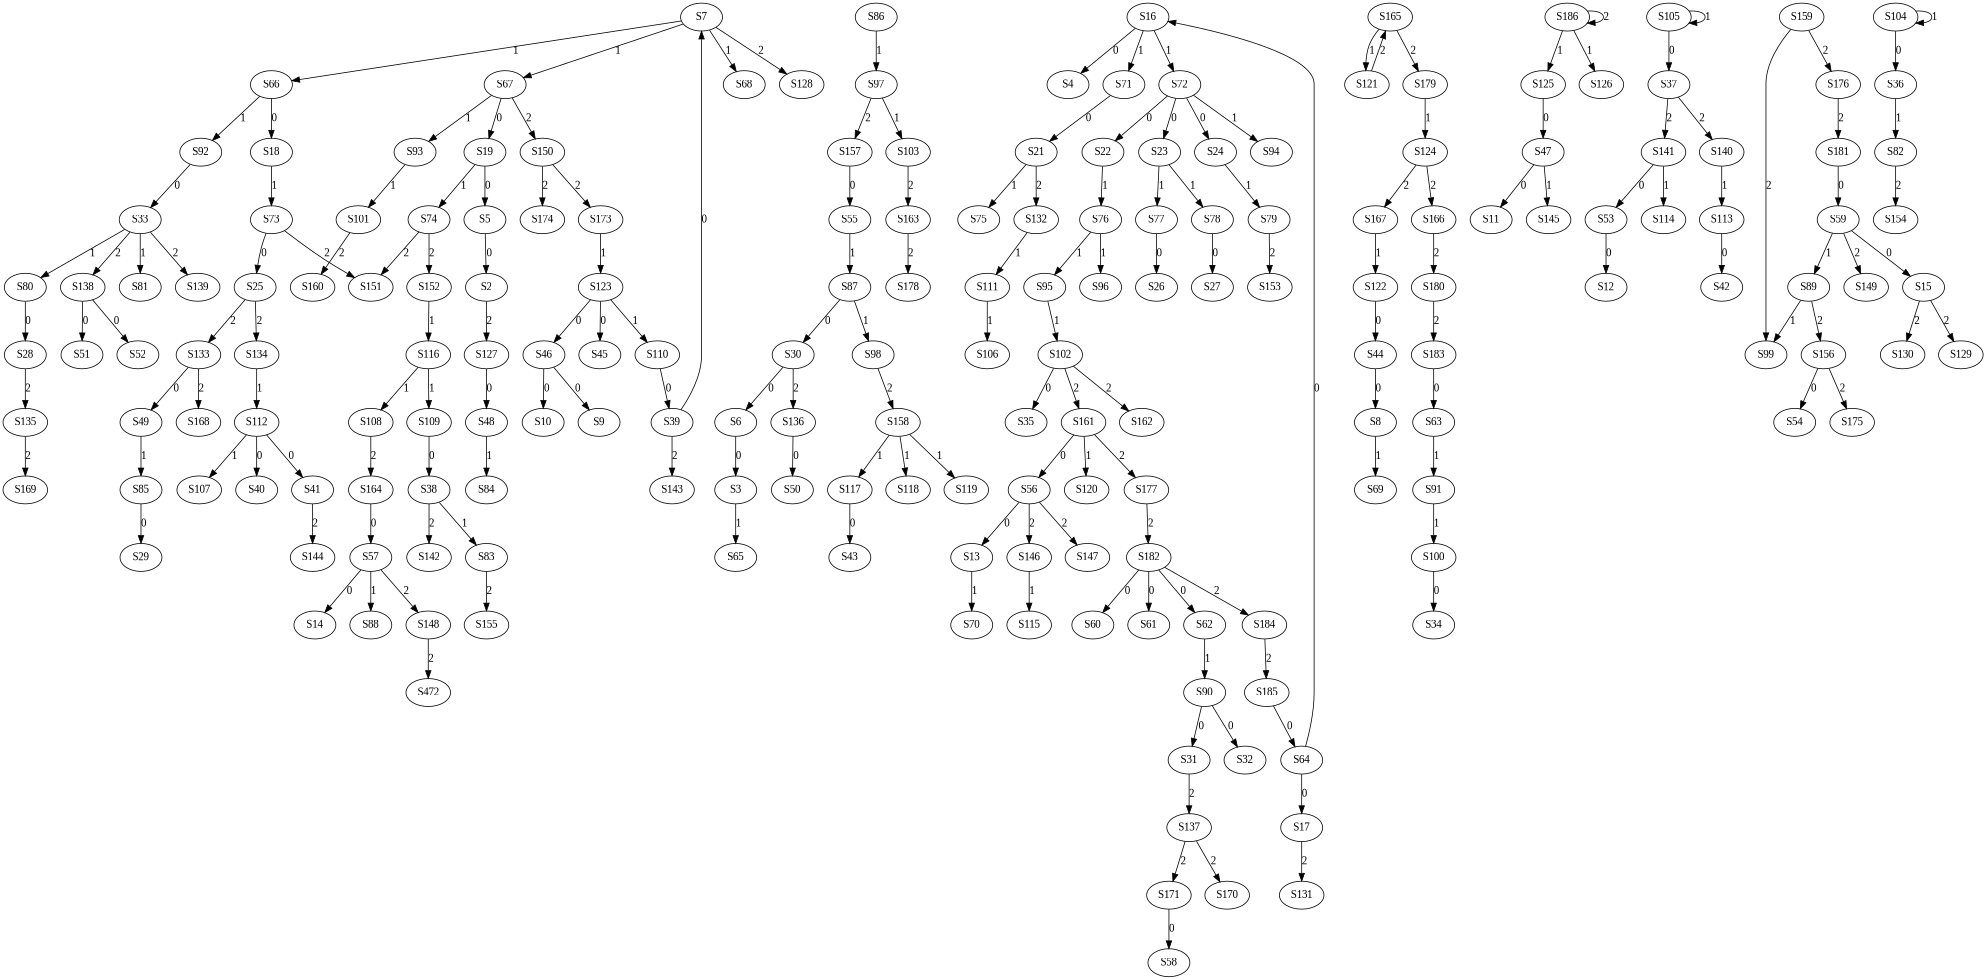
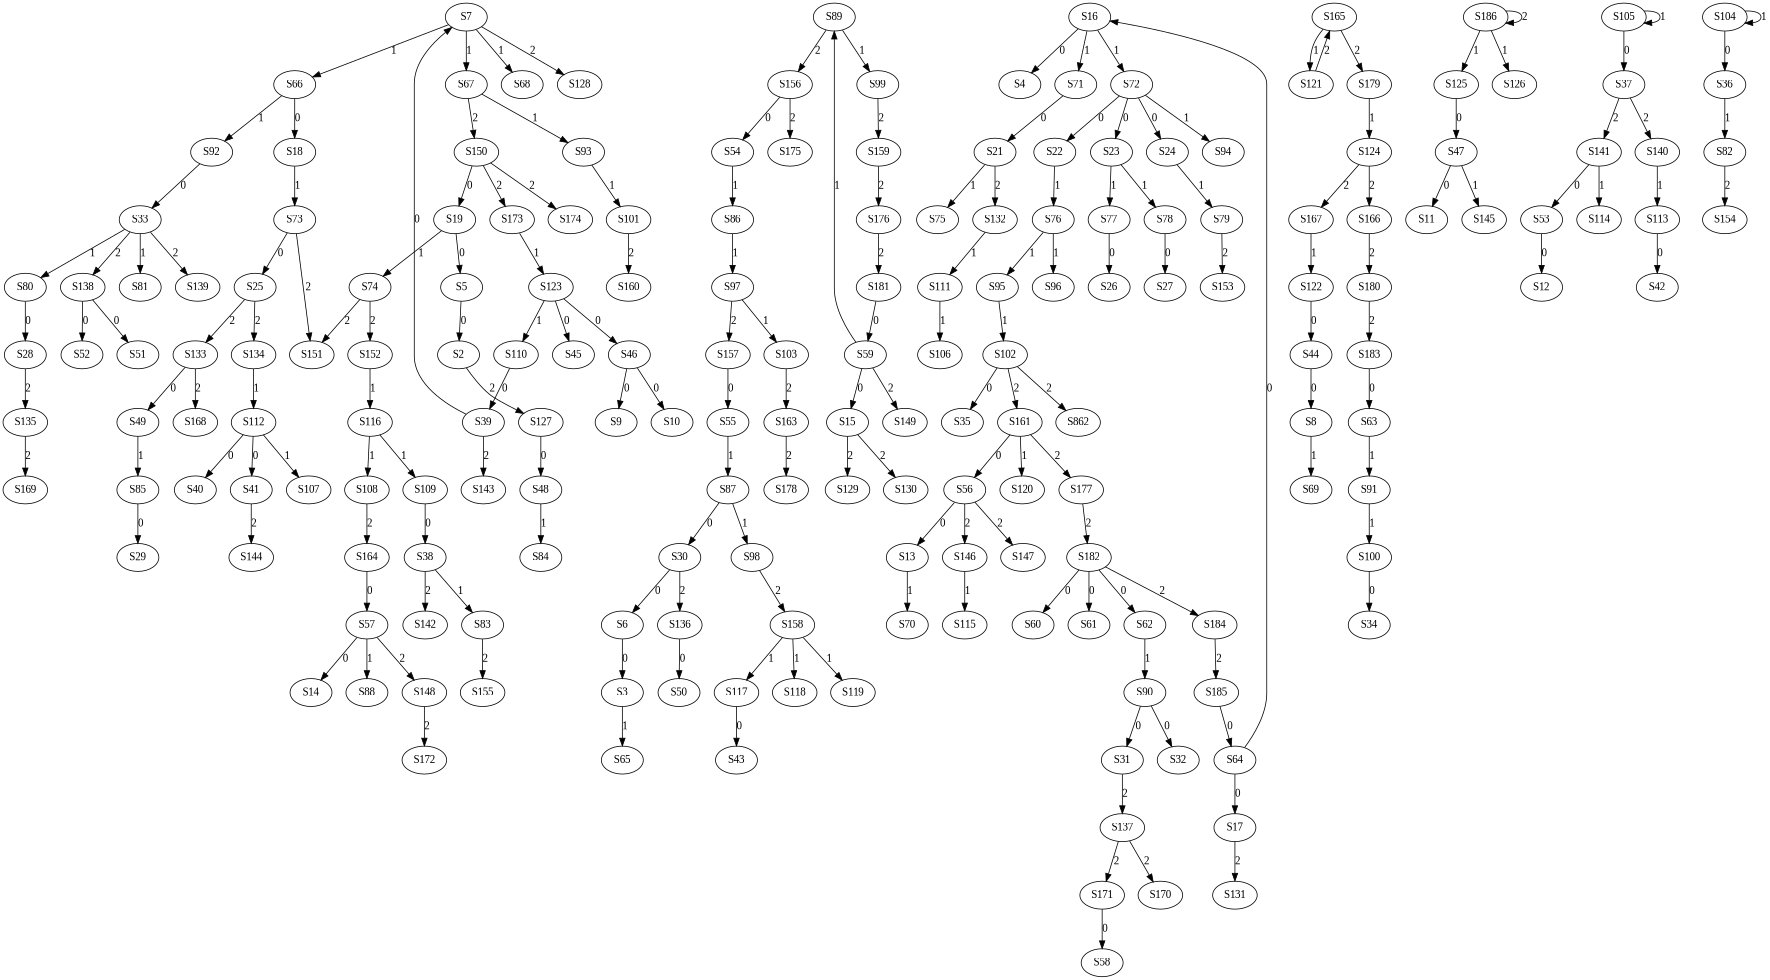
edge "S67" -> "S19": now "S150" -> "S19"
edge "S159" -> "S99": reversed
edge "S54" -> "S86": added, label "1"
node "S162": label "S162" -> "S862"
node "S472": label "S472" -> "S172"
